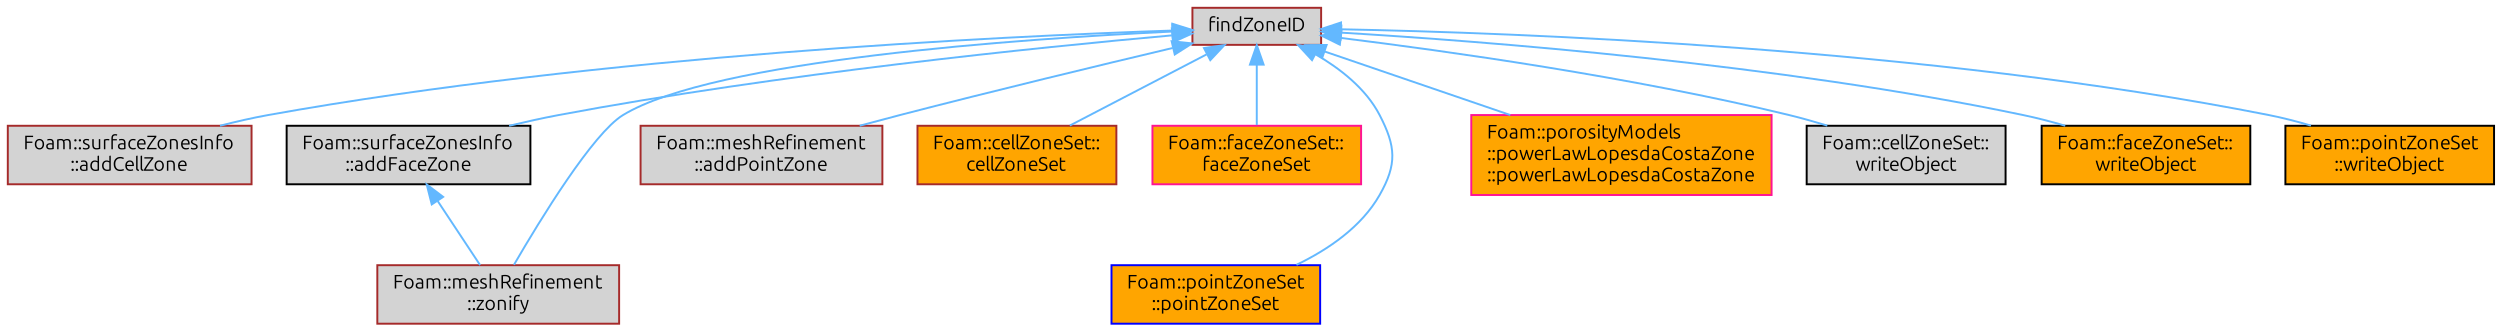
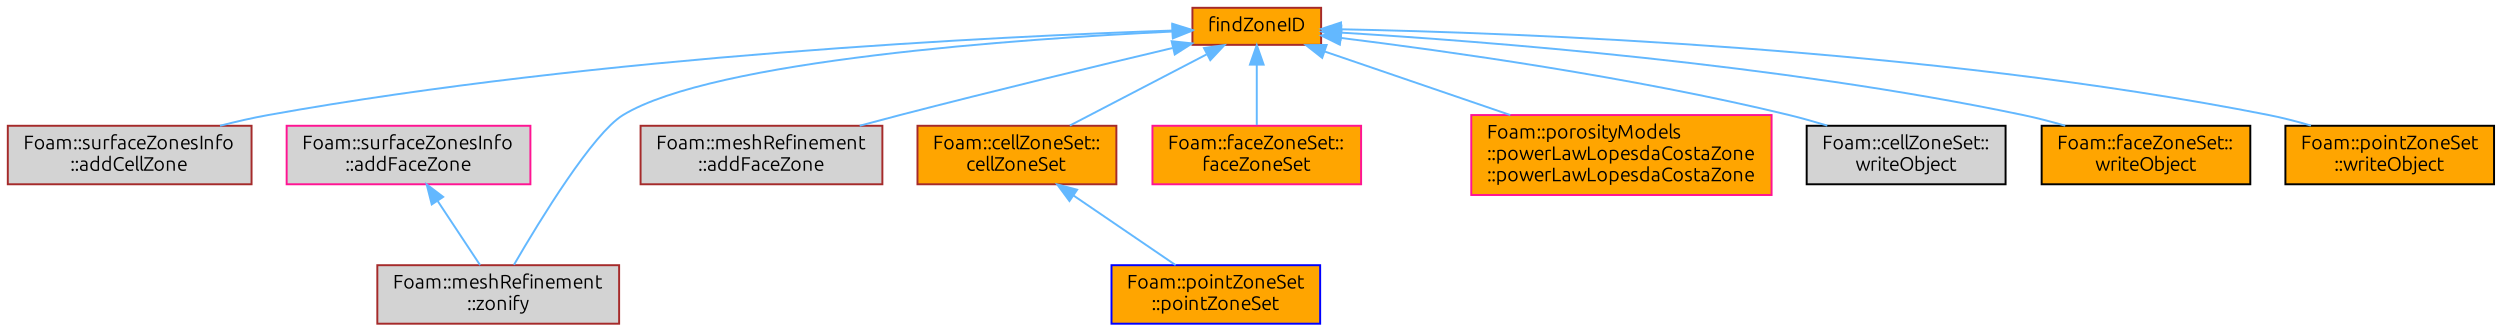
node "findZoneID": fillcolor lightgrey -> orange
edge "Foam::surfaceZonesInfo ::addFaceZone" -> "findZoneID": removed
node "Foam::surfaceZonesInfo ::addFaceZone": color black -> deeppink
node "Foam::meshRefinement ::addPointZone": label "Foam::meshRefinement ::addPointZone" -> "Foam::meshRefinement ::addFaceZone"
edge "Foam::pointZoneSet ::pointZoneSet" -> "findZoneID": now "Foam::pointZoneSet ::pointZoneSet" -> "Foam::cellZoneSet:: cellZoneSet"
